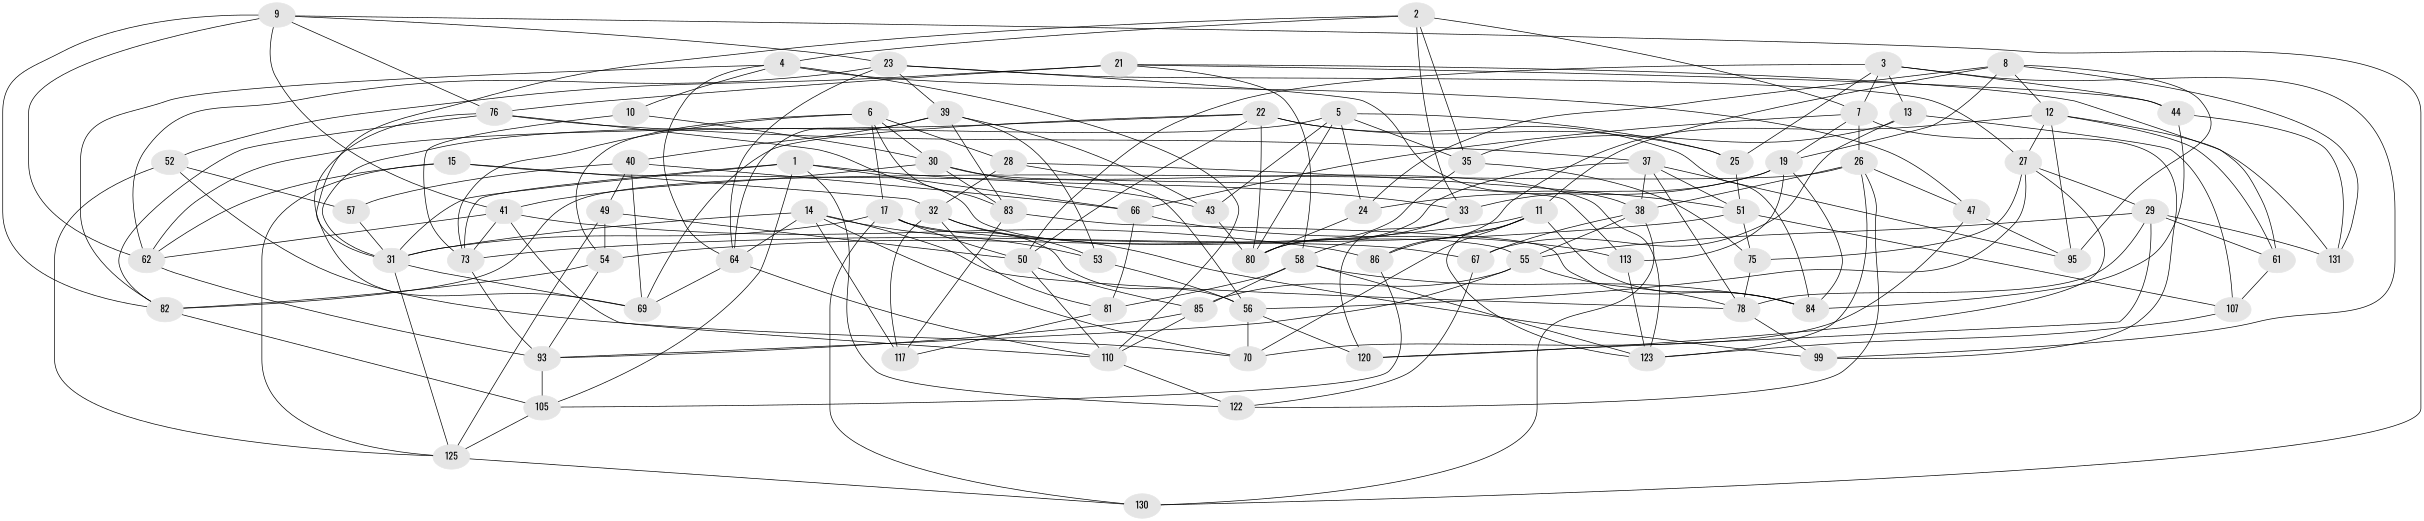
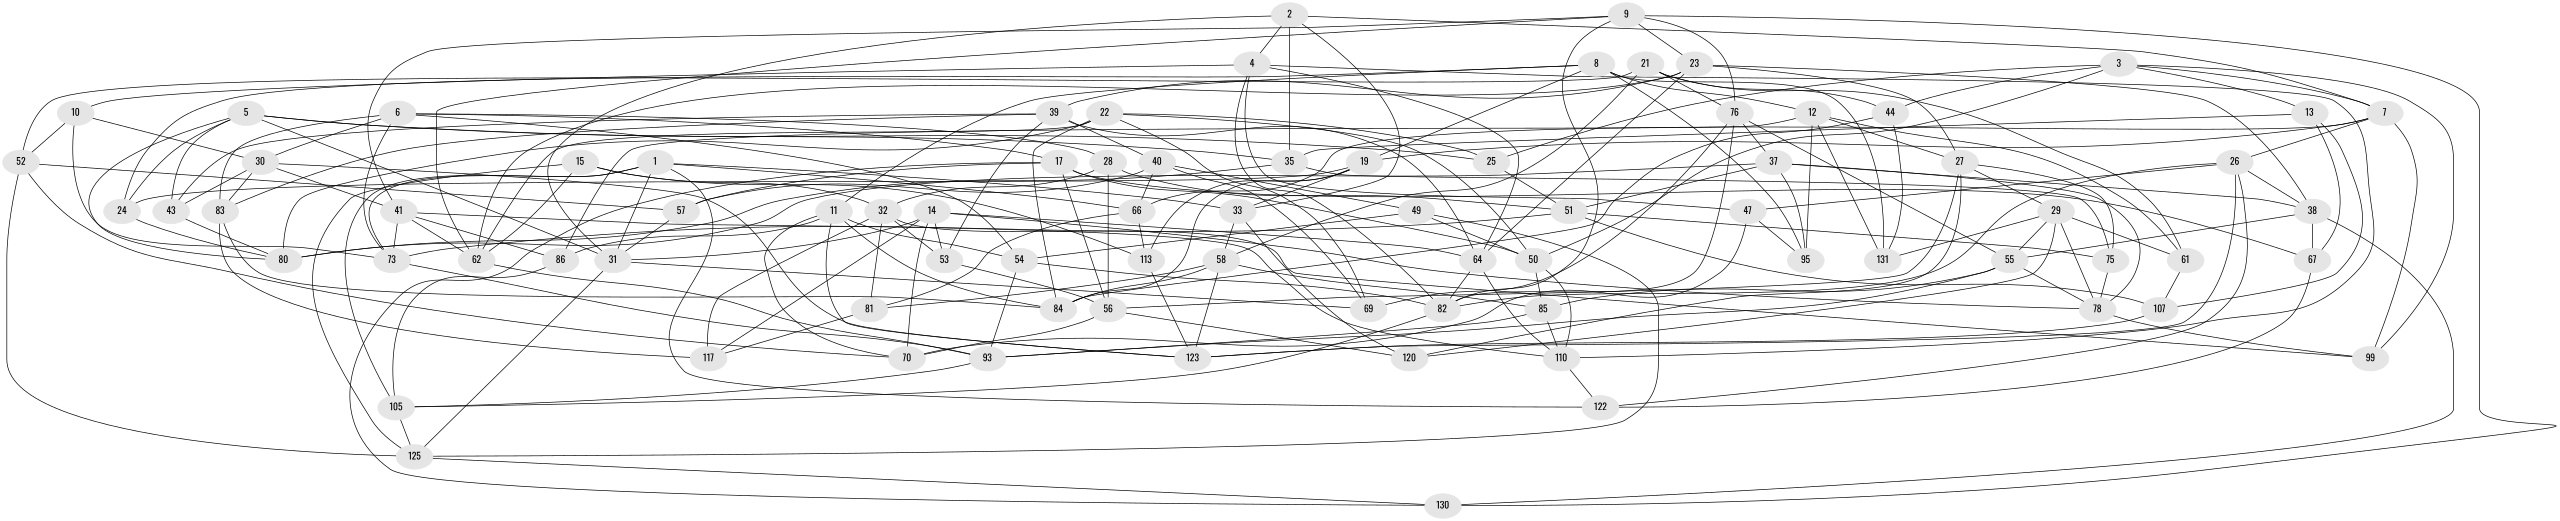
edge "10" -- "52": added
edge "17" -- "31": now "17" -- "57"
edge "64" -- "69": now "64" -- "82"
